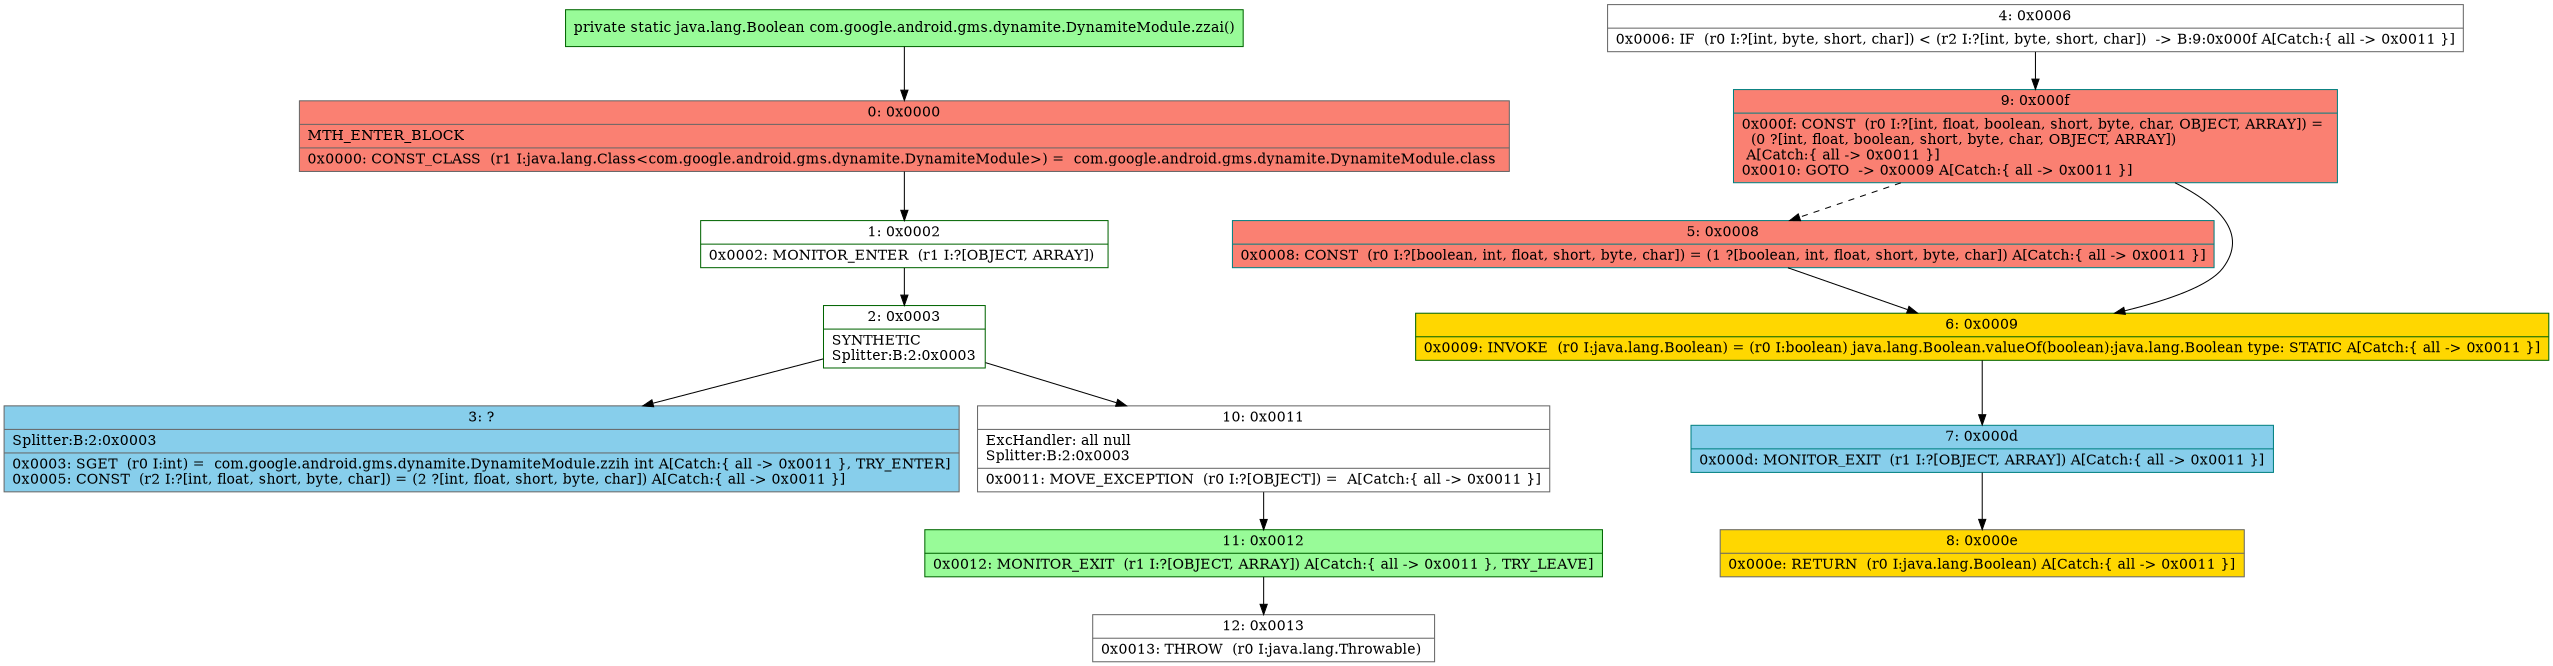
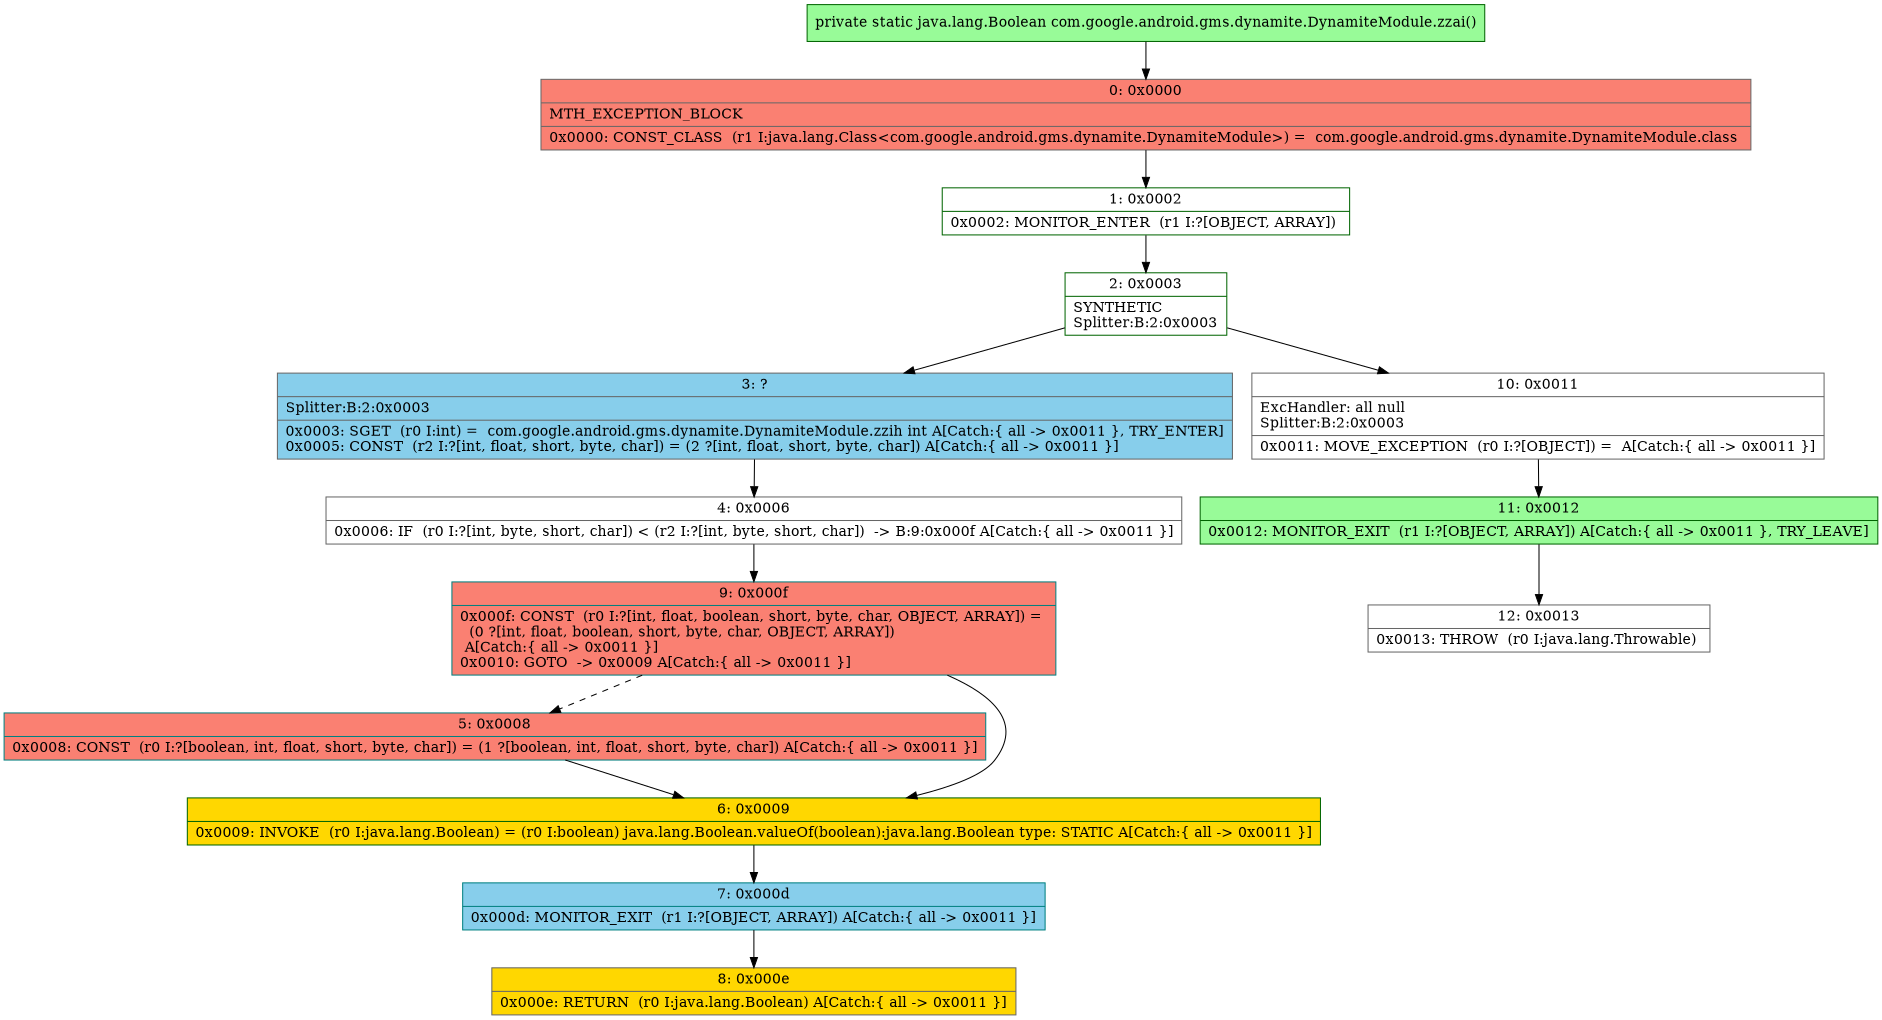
node "0: 0x0000": text "MTH_ENTER_BLOCK" -> "MTH_EXCEPTION_BLOCK"
edge "3: ?" -> "4: 0x0006": added
